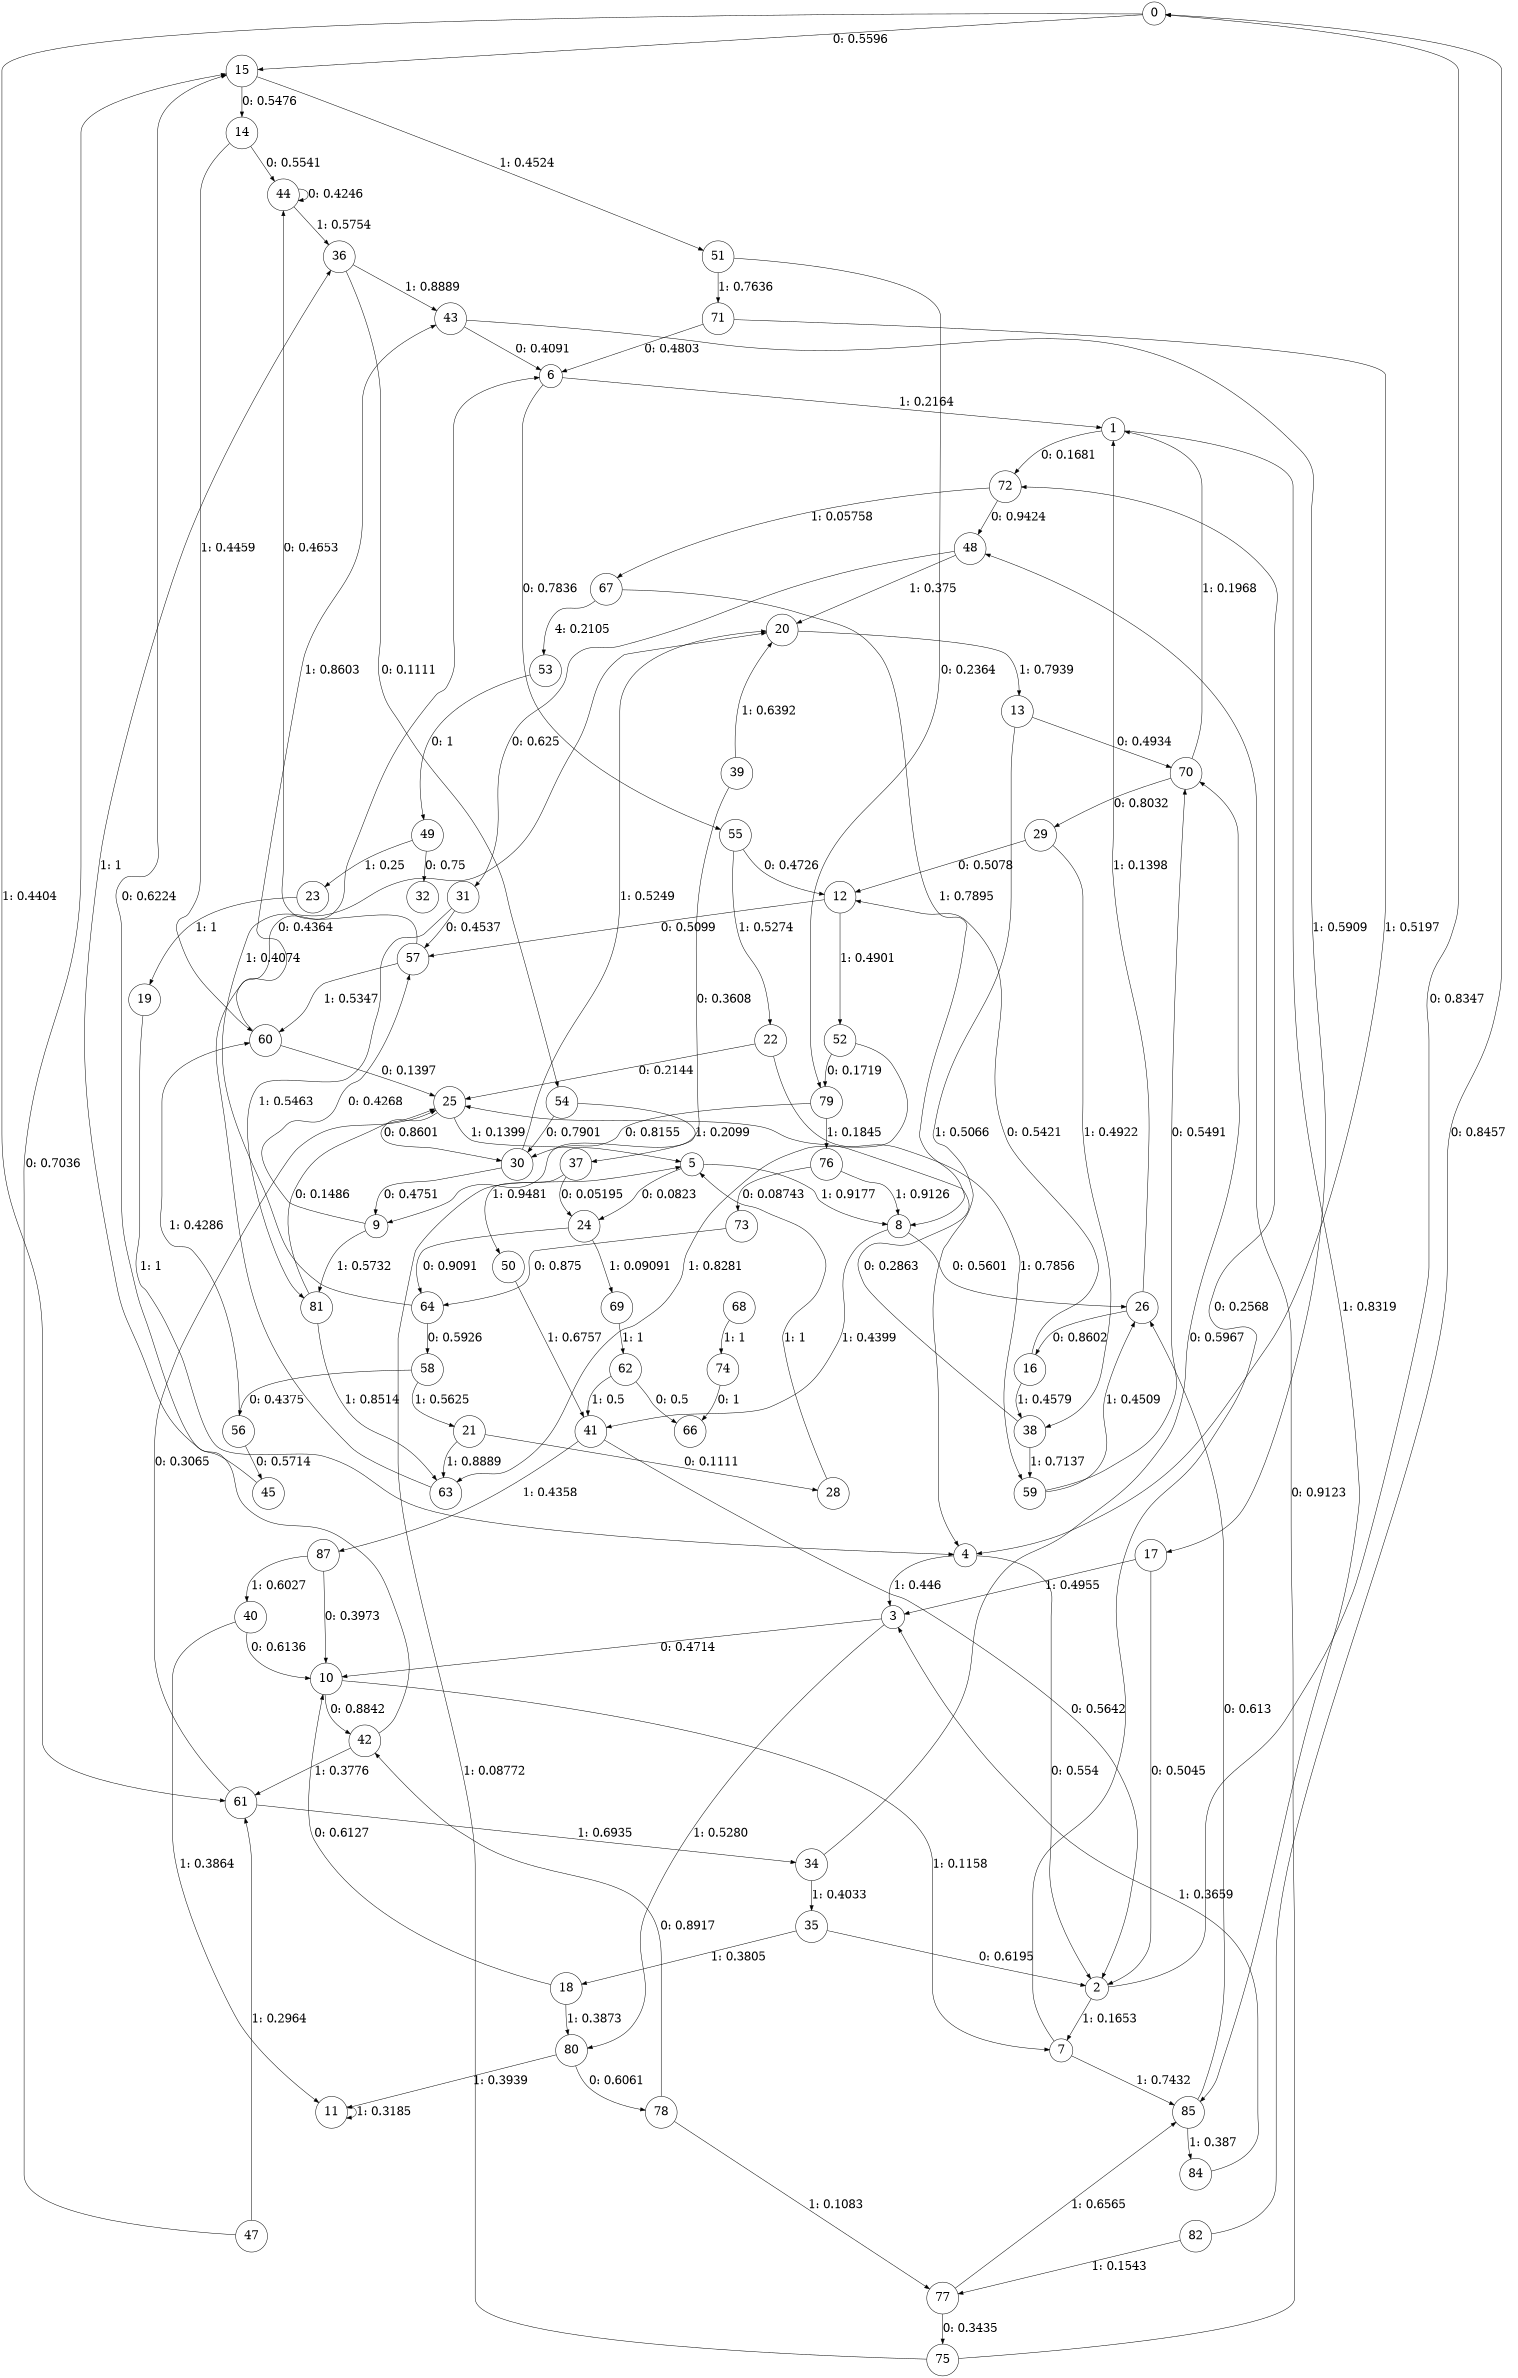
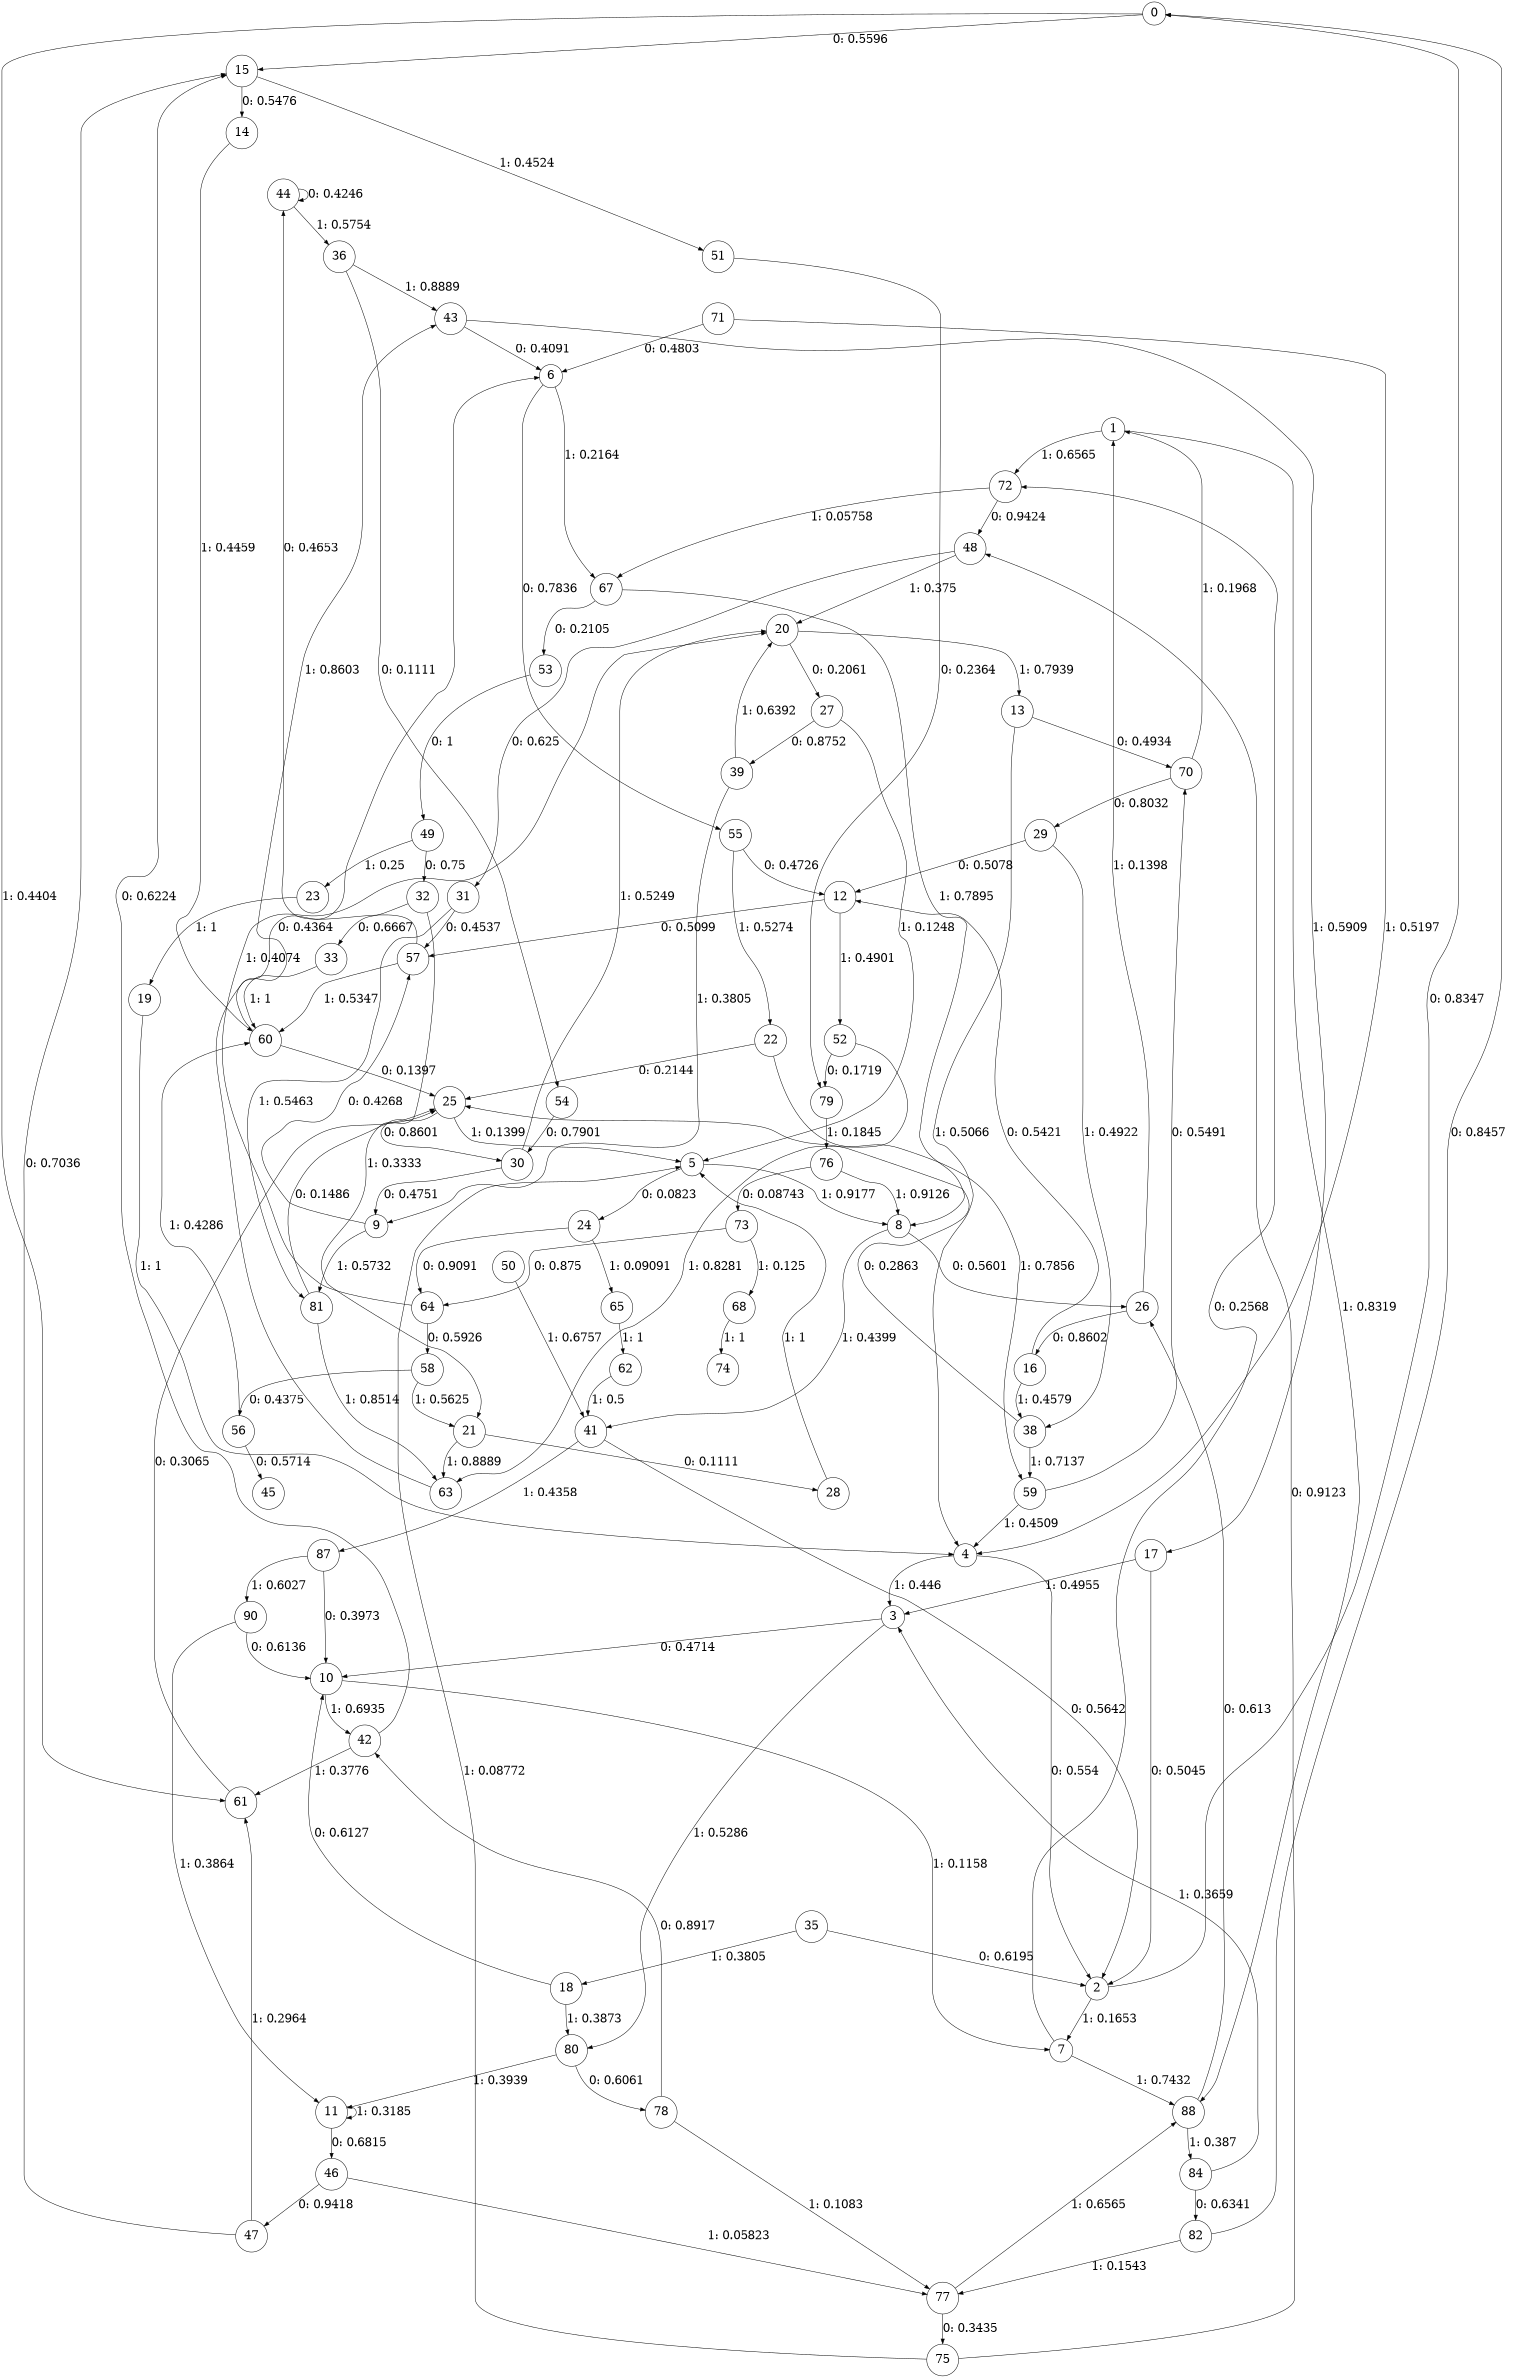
edge "14" -> "44": removed, label "0: 0.5541"
edge "51" -> "71": removed, label "1: 0.7636"
edge "6" -> "1": now "6" -> "67"
edge "1" -> "72": label "0: 0.1681   " -> "1: 0.6565   "
edge "67" -> "53": label "4: 0.2105   " -> "0: 0.2105   "
node "27": added
edge "45" -> "36": removed, label "1: 1"
node "33": added
edge "39" -> "9": label "0: 0.3608   " -> "1: 0.3805   "
edge "79" -> "30": removed, label "0: 0.8155"
node "37": removed
edge "32" -> "21": added, label "1: 0.3333"
edge "73" -> "68": added, label "1: 0.125"
node "69": label "69" -> "65"
edge "59" -> "26": now "59" -> "4"
node "66": removed
node "40": label "40" -> "90"
edge "10" -> "42": label "0: 0.8842   " -> "1: 0.6935   "
edge "3" -> "80": label "1: 0.5280   " -> "1: 0.5286   "
node "34": removed
node "85": label "85" -> "88"
node "46": added
edge "84" -> "82": added, label "0: 0.6341"
